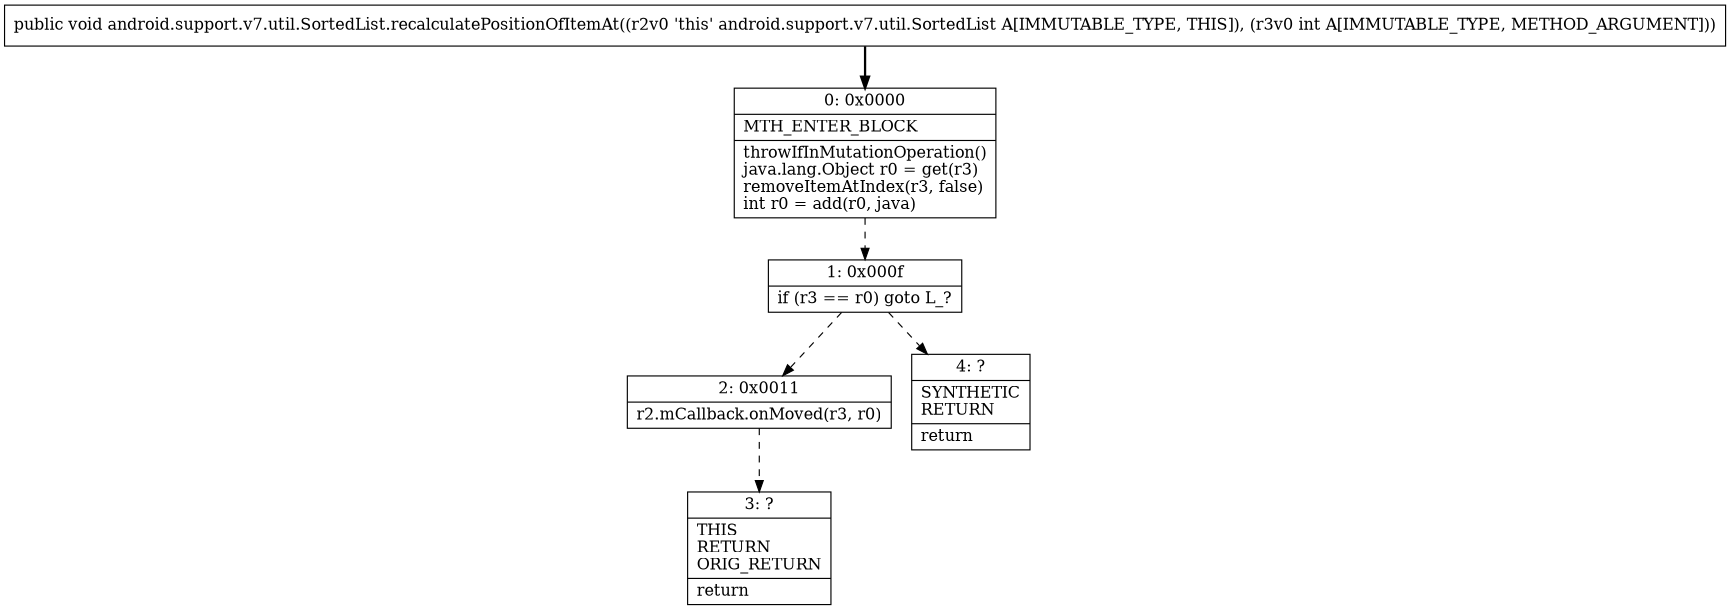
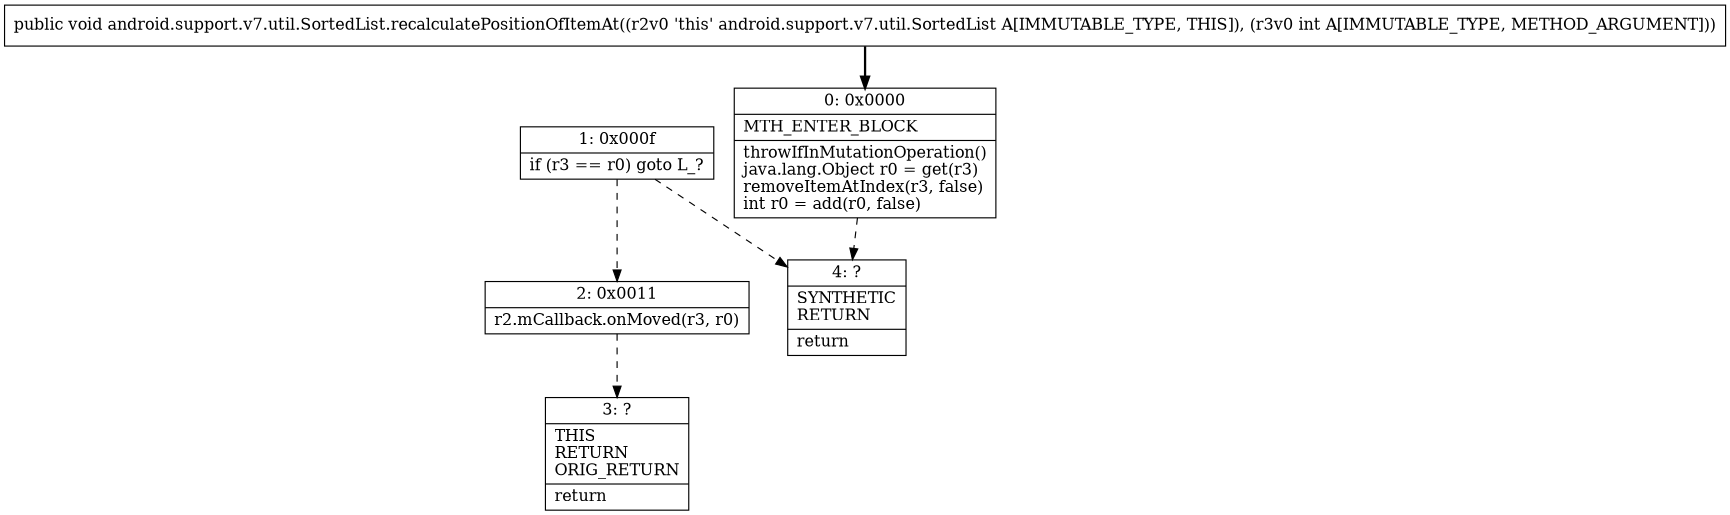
node "0: 0x0000": text "int r0 = add(r0, java)" -> "int r0 = add(r0, false)"
edge "0: 0x0000" -> "1: 0x000f": now "0: 0x0000" -> "4: ?"
